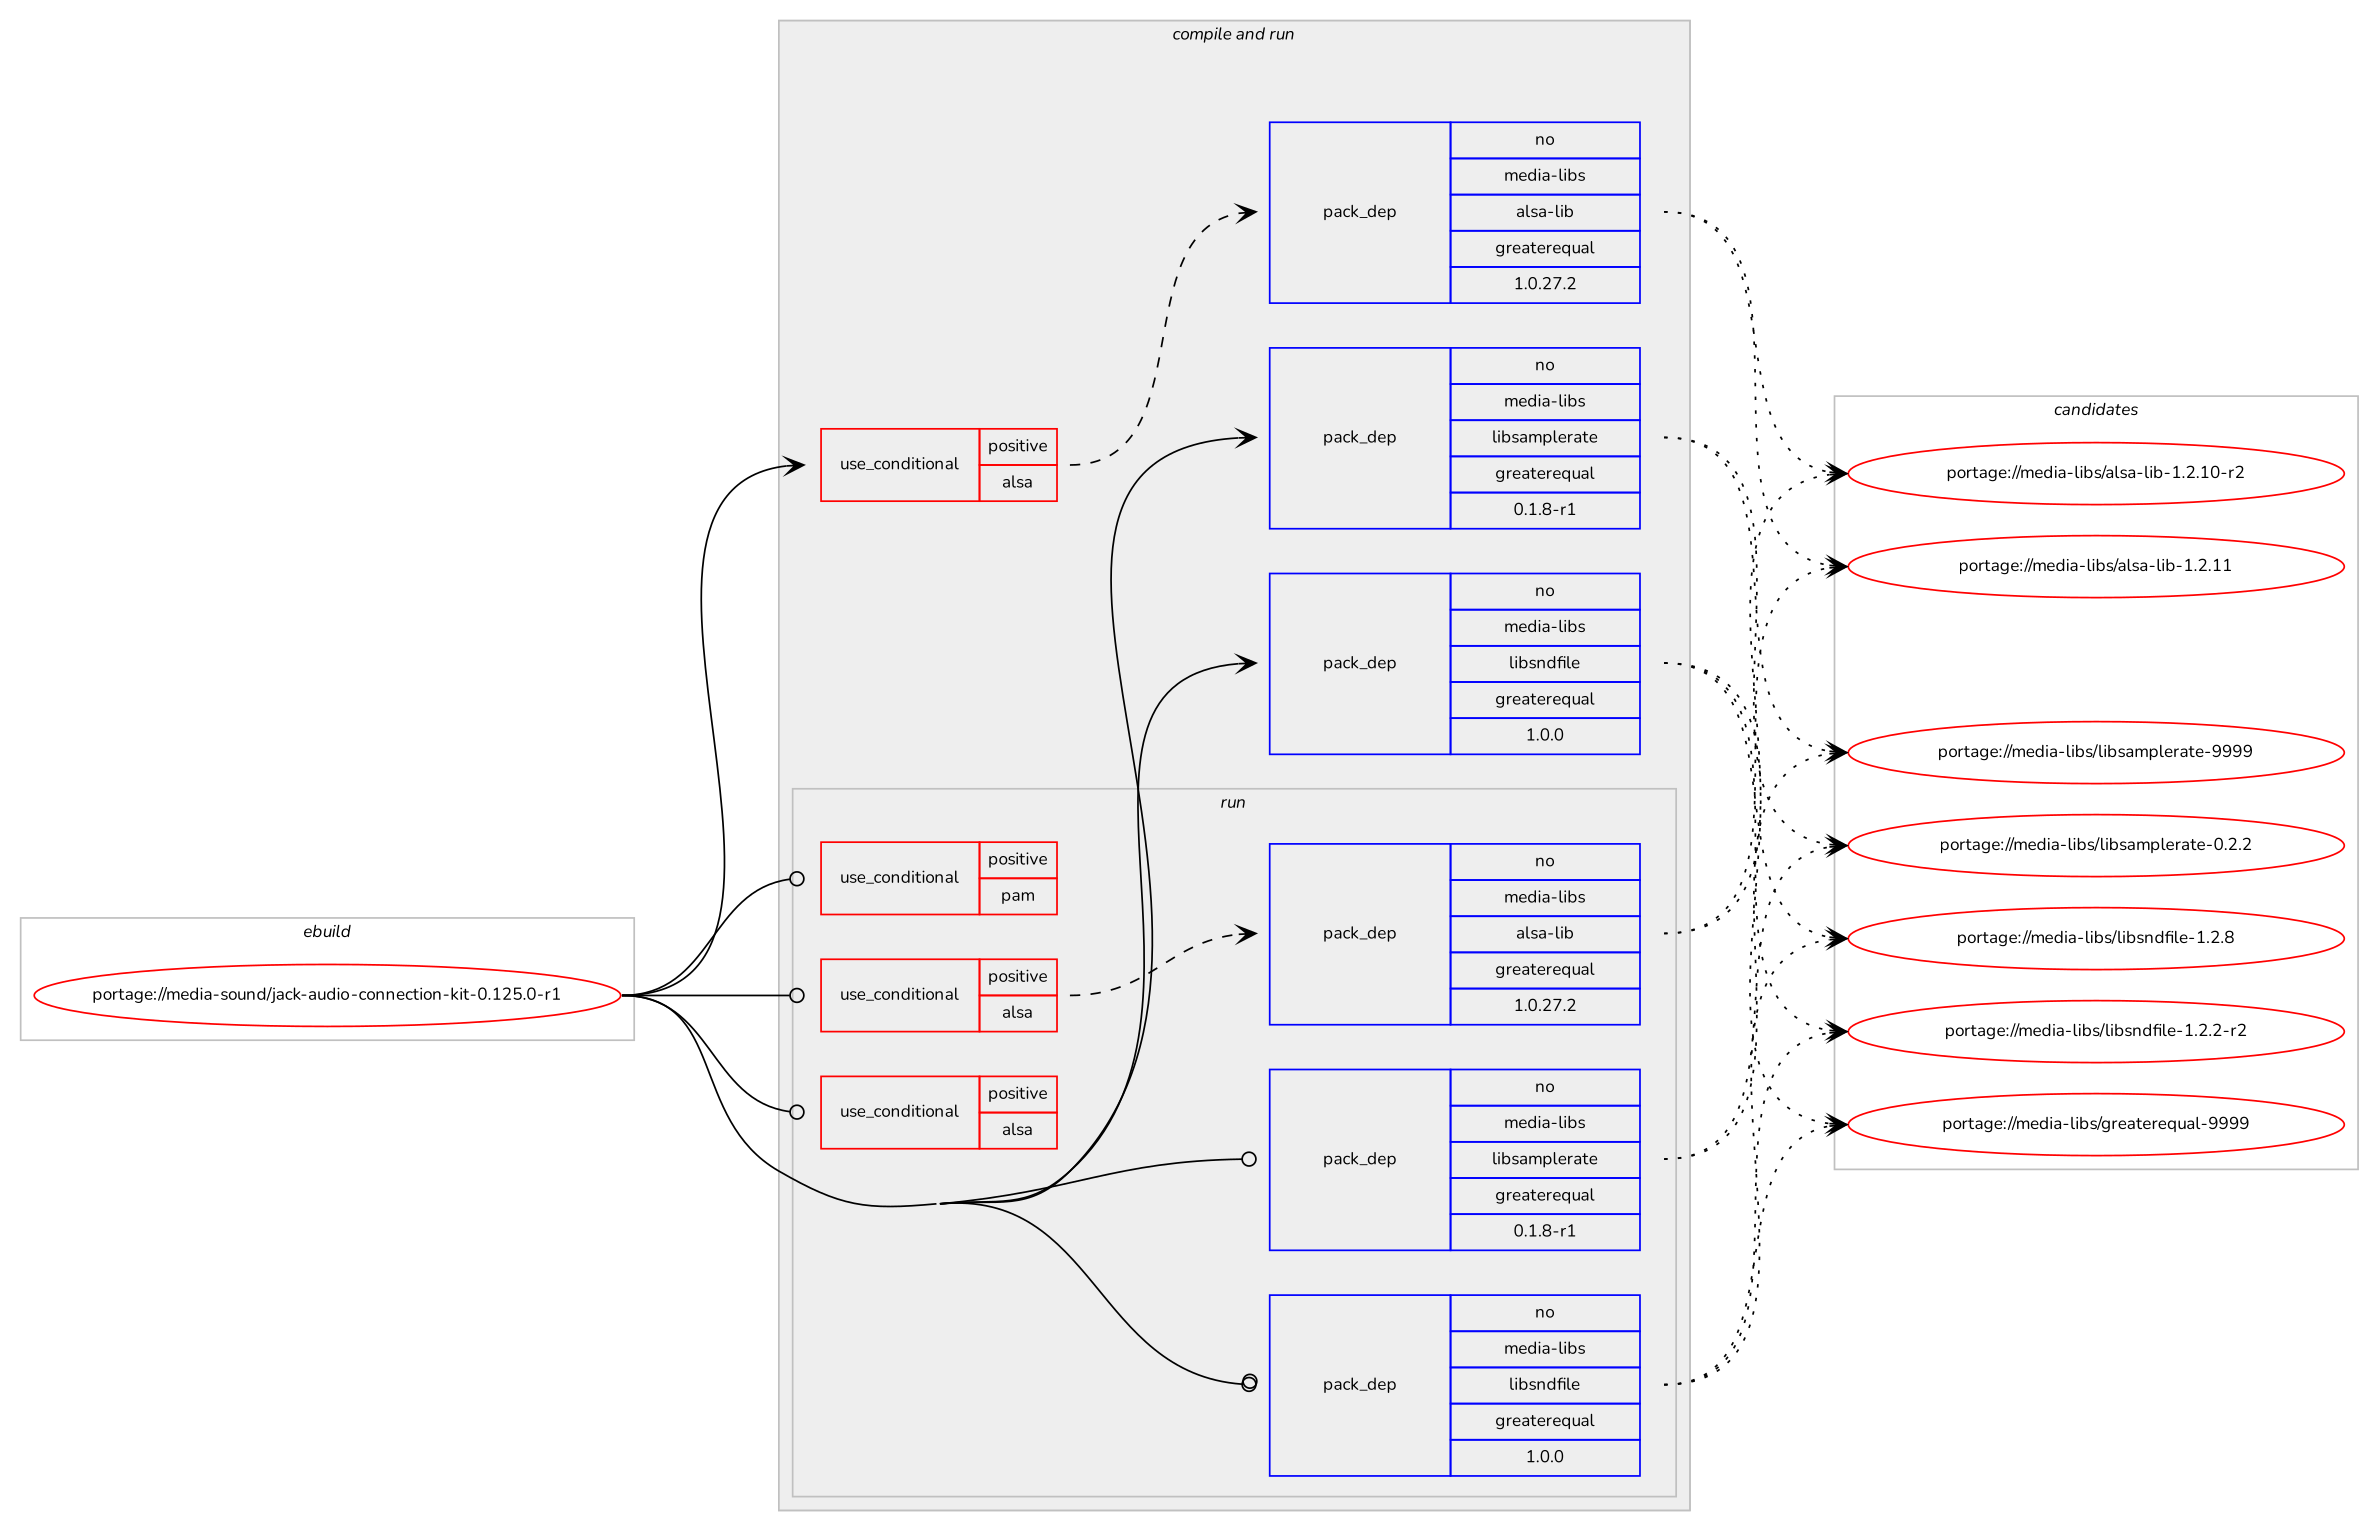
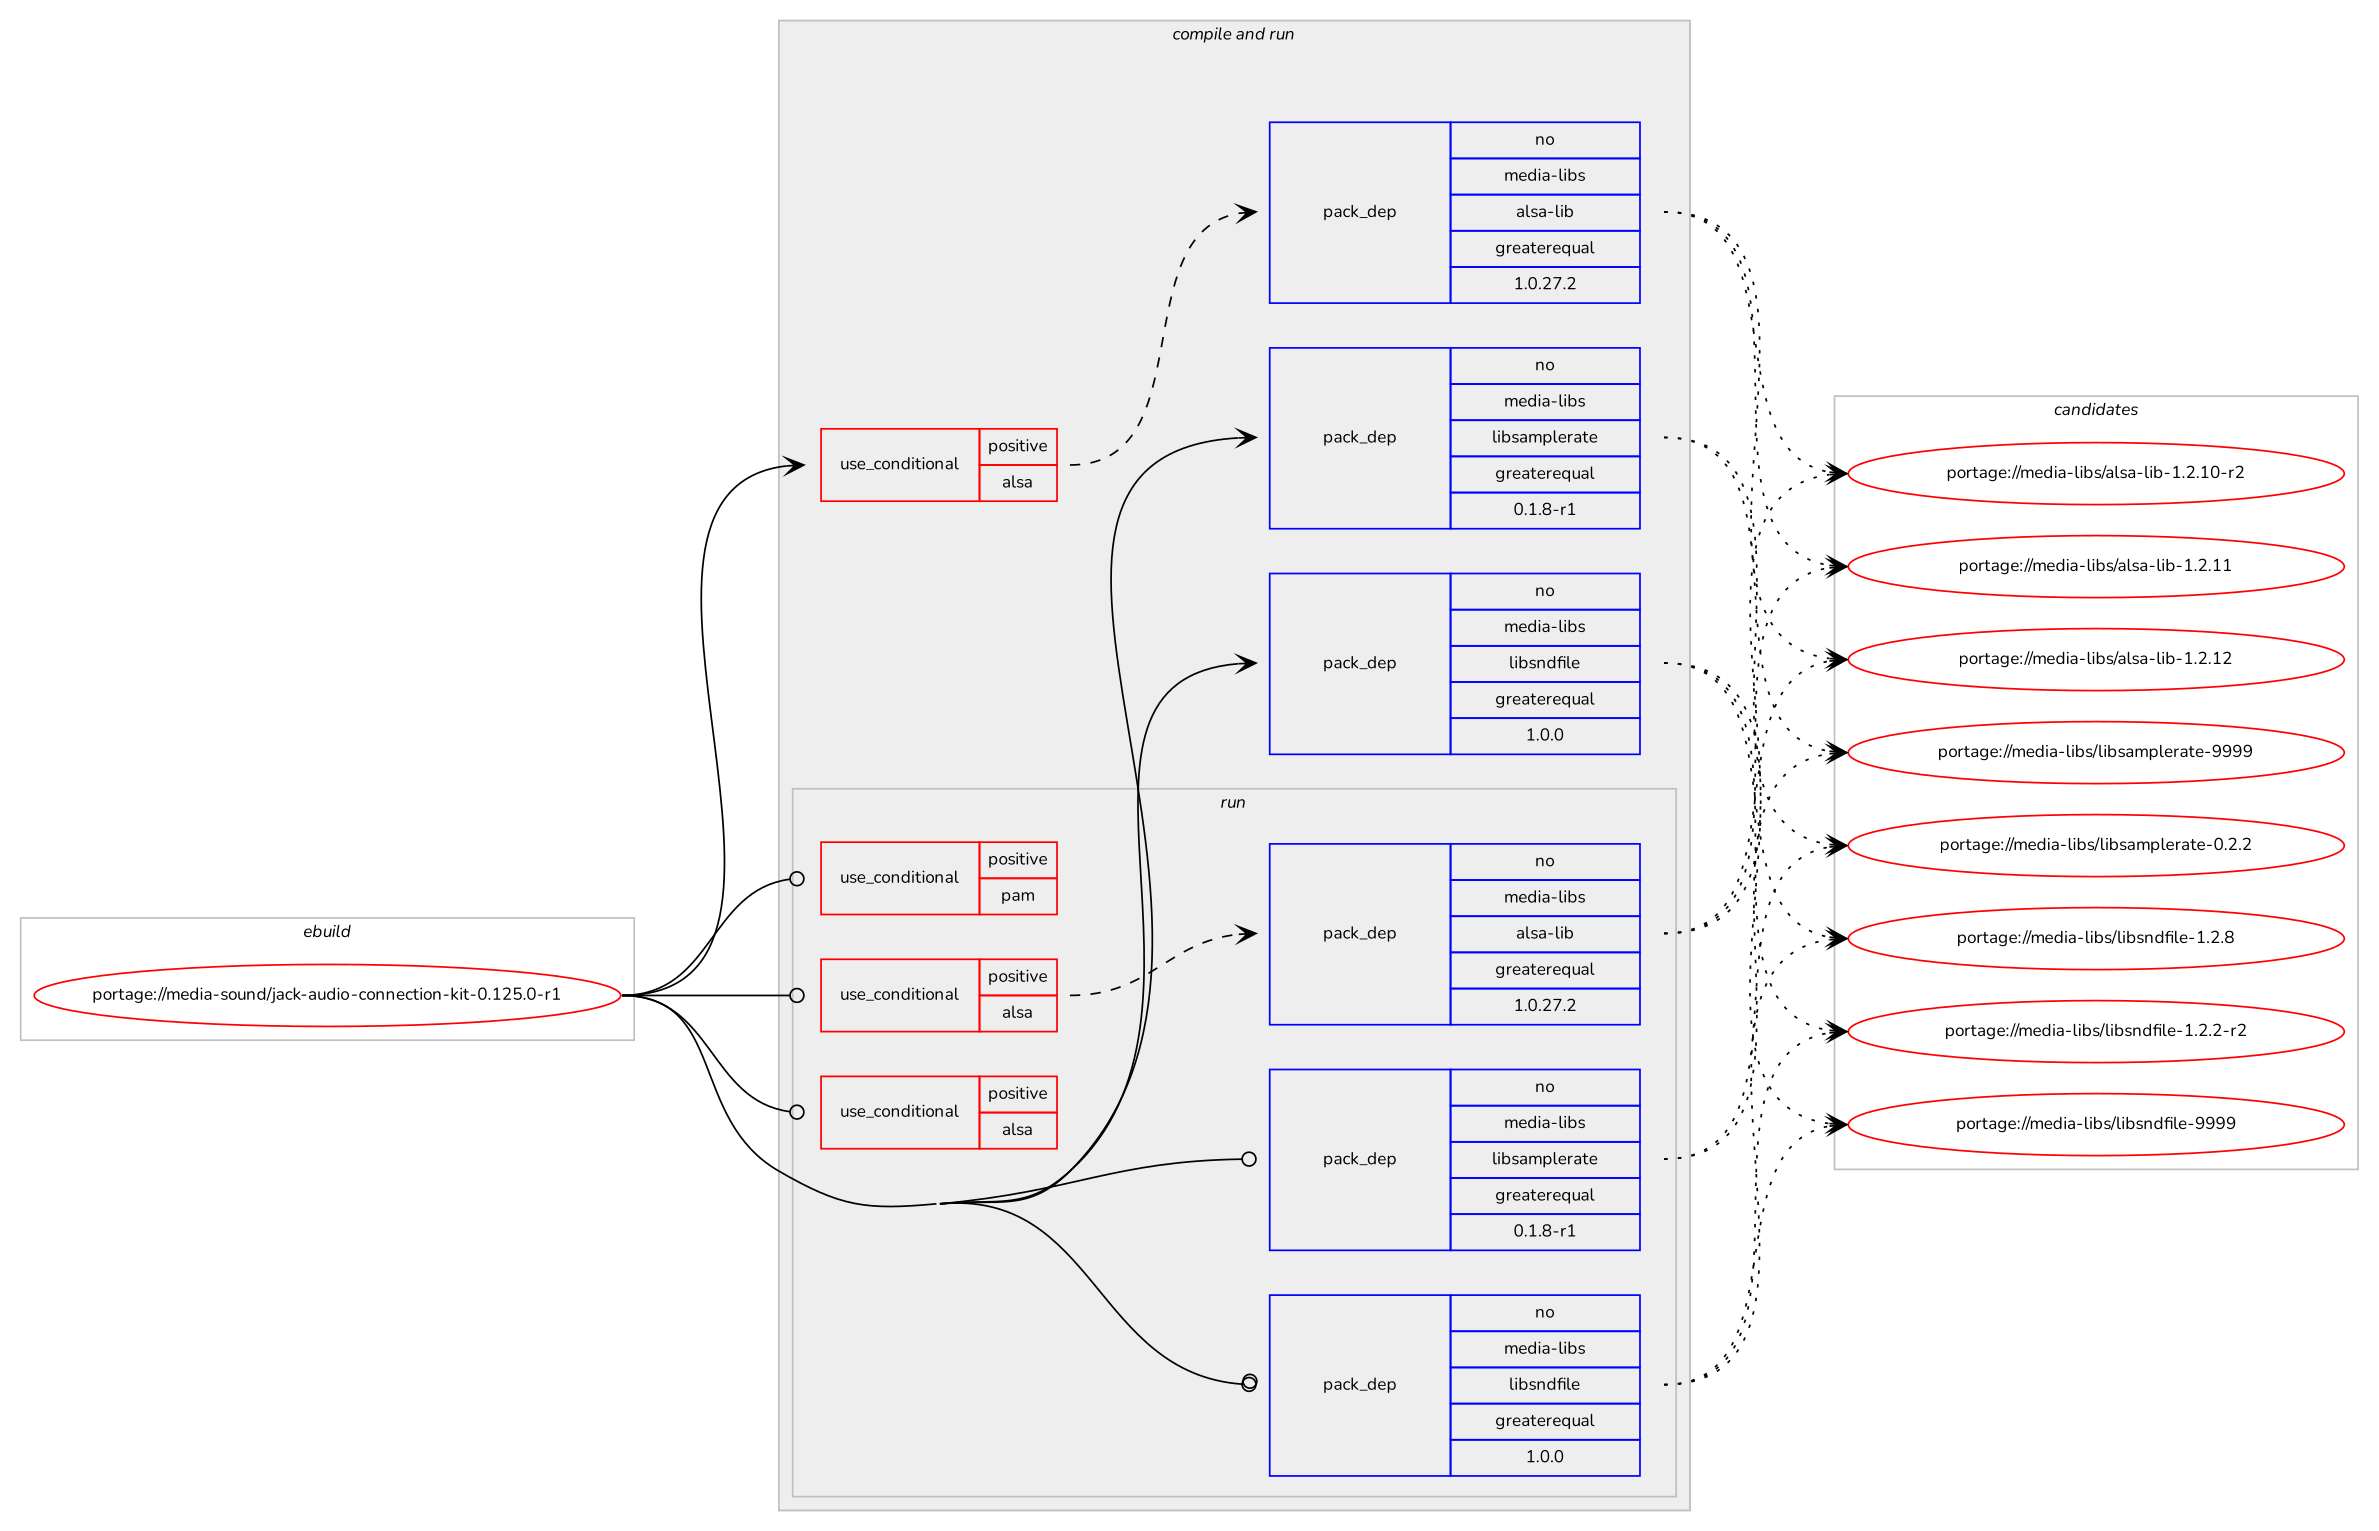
node "portage://media-libs/alsa-lib-1.2.12": added
node "portage://media-libs/greaterequal-9999": label "portage://media-libs/greaterequal-9999" -> "portage://media-libs/libsndfile-9999"
